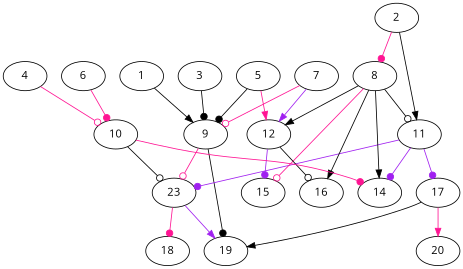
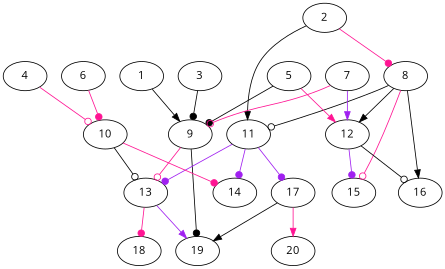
edge "8" -> "14": removed
node "23": label "23" -> "13"
